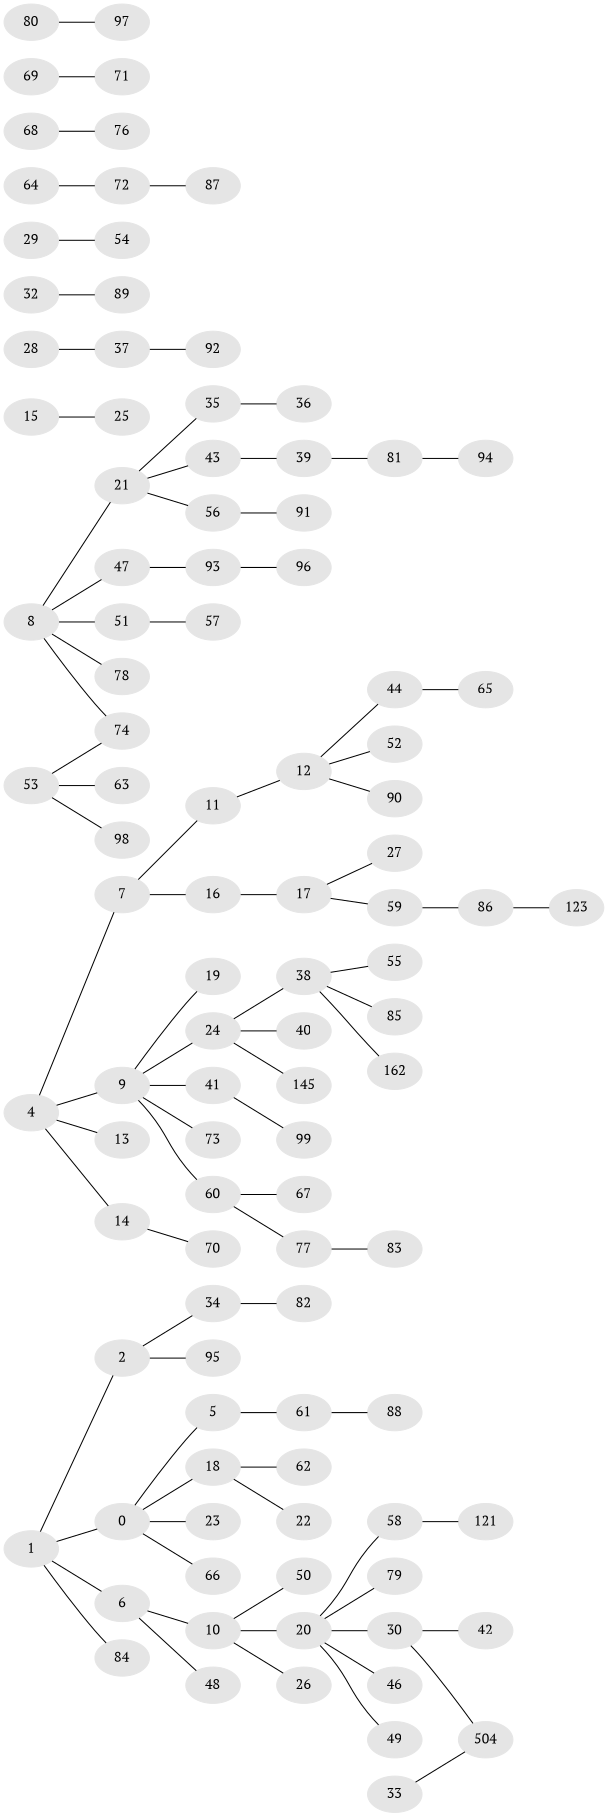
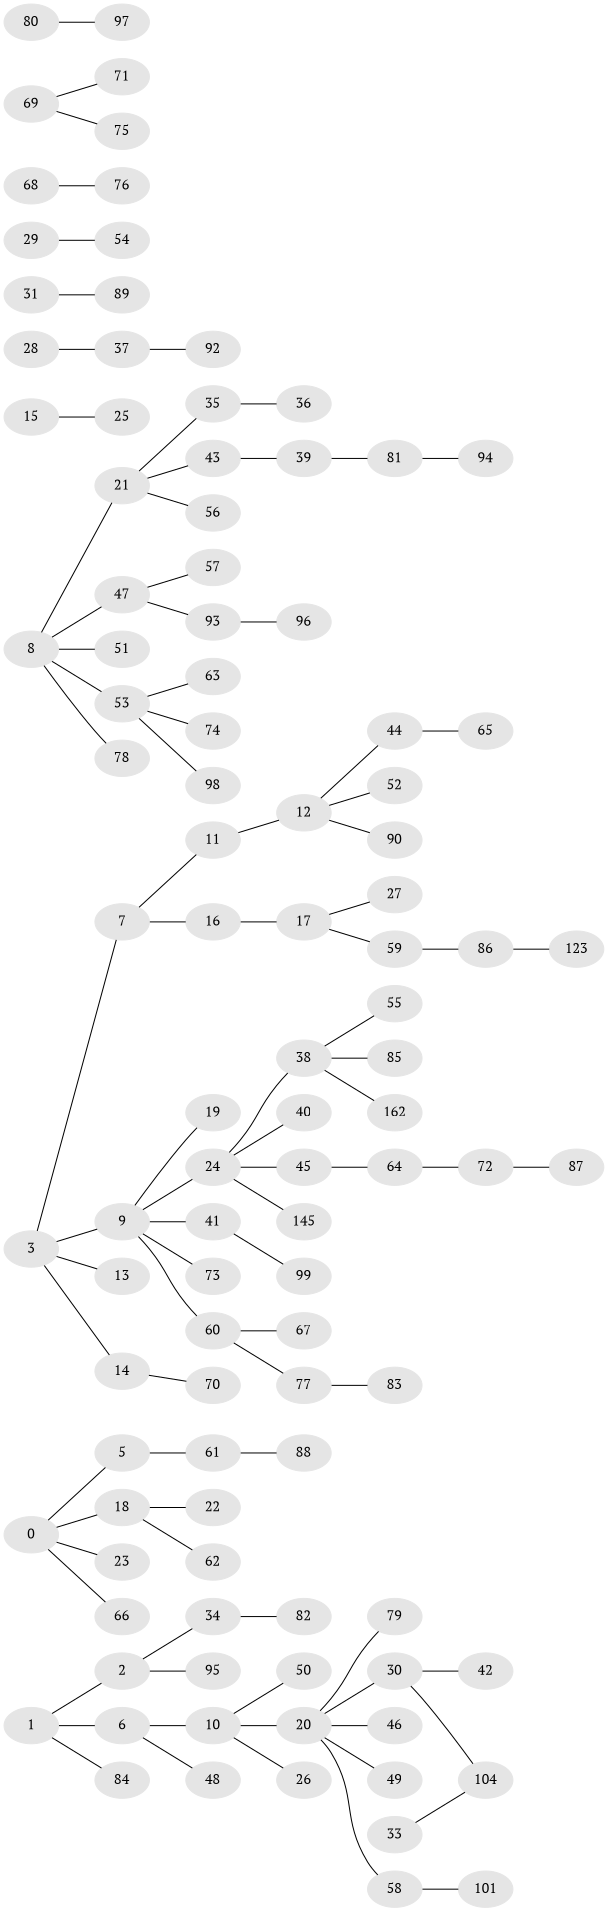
node "75": added
node "32": label "32" -> "31"
node "91": removed
edge "51" -- "57": now "47" -- "57"
edge "8" -- "74": now "8" -- "53"
node "4": label "4" -> "3"
node "45": added
node "121": label "121" -> "101"
edge "0" -- "1": removed
node "504": label "504" -> "104"
